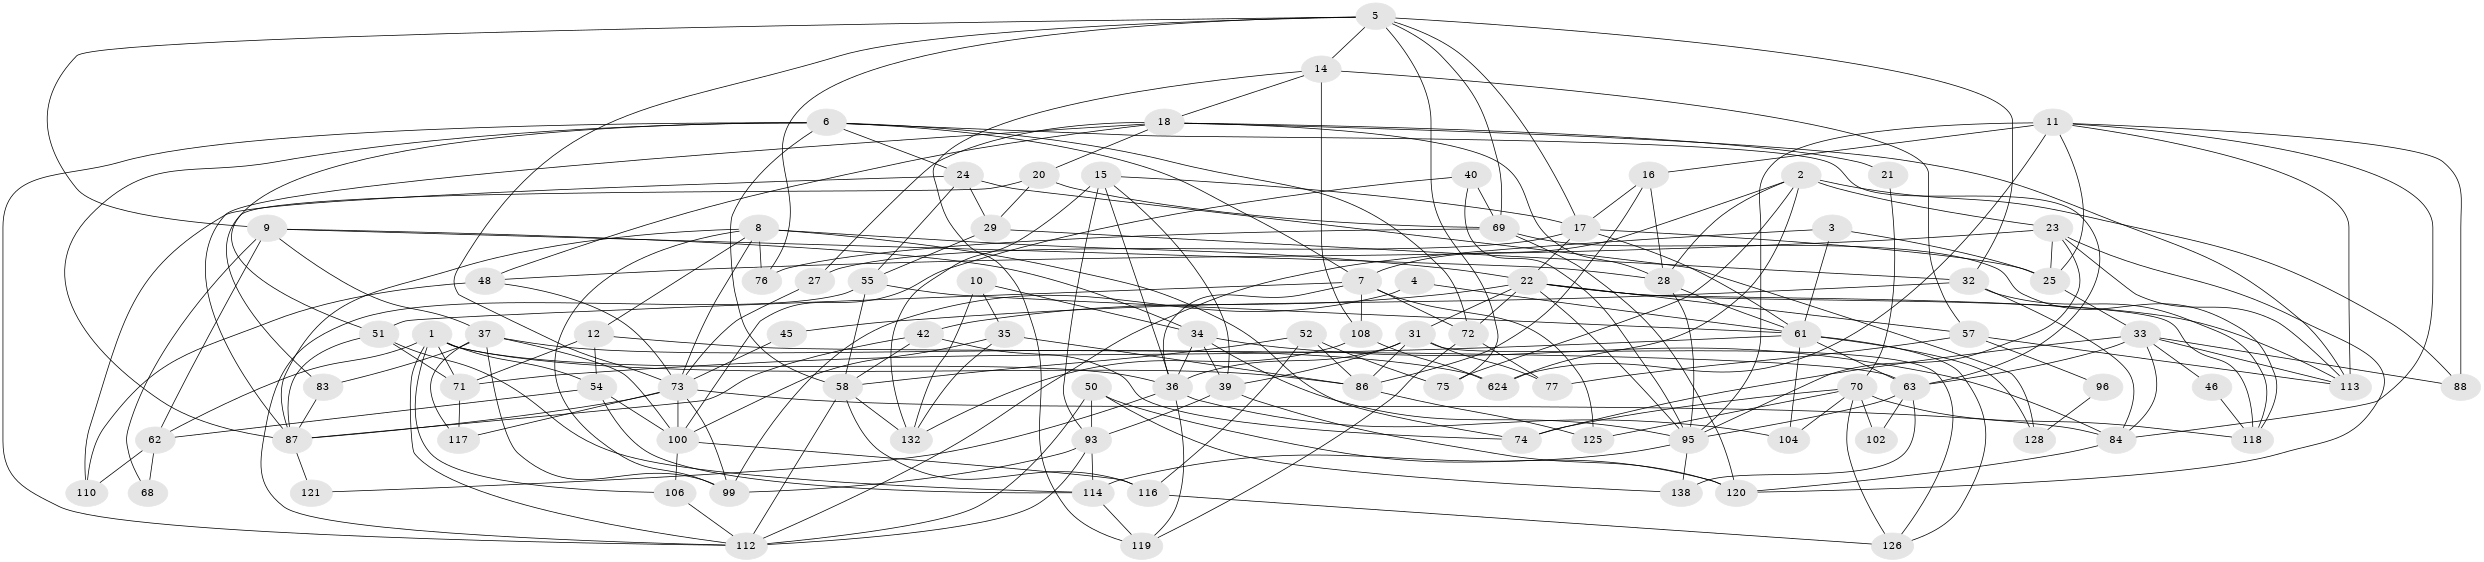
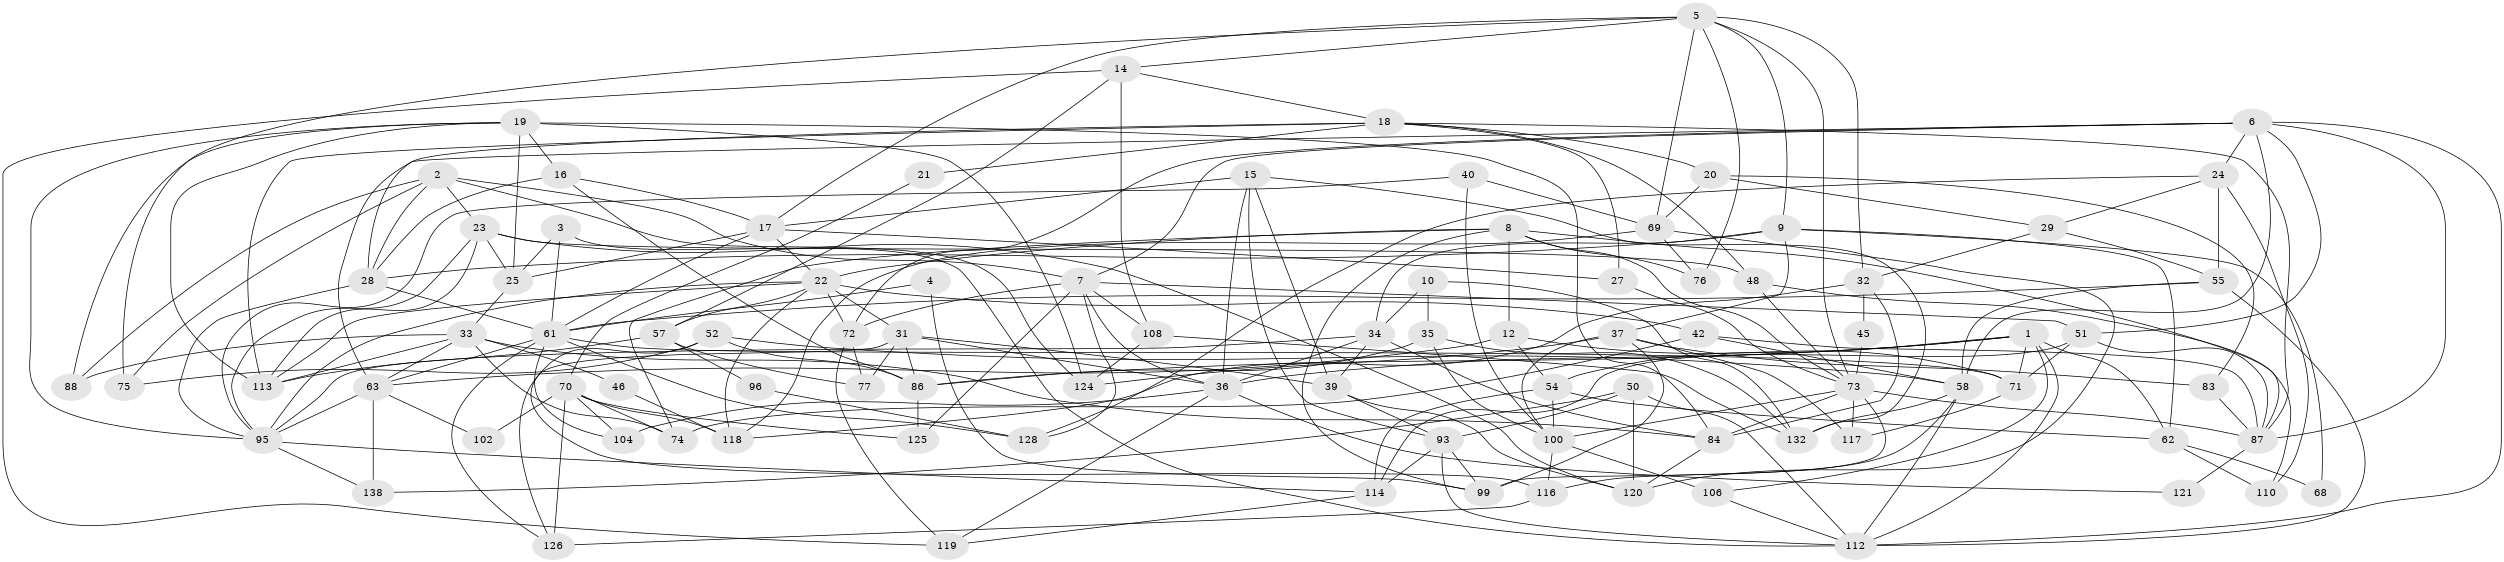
node "11": label "11" -> "19"
edge "7" -- "128": added
node "624": label "624" -> "124"
